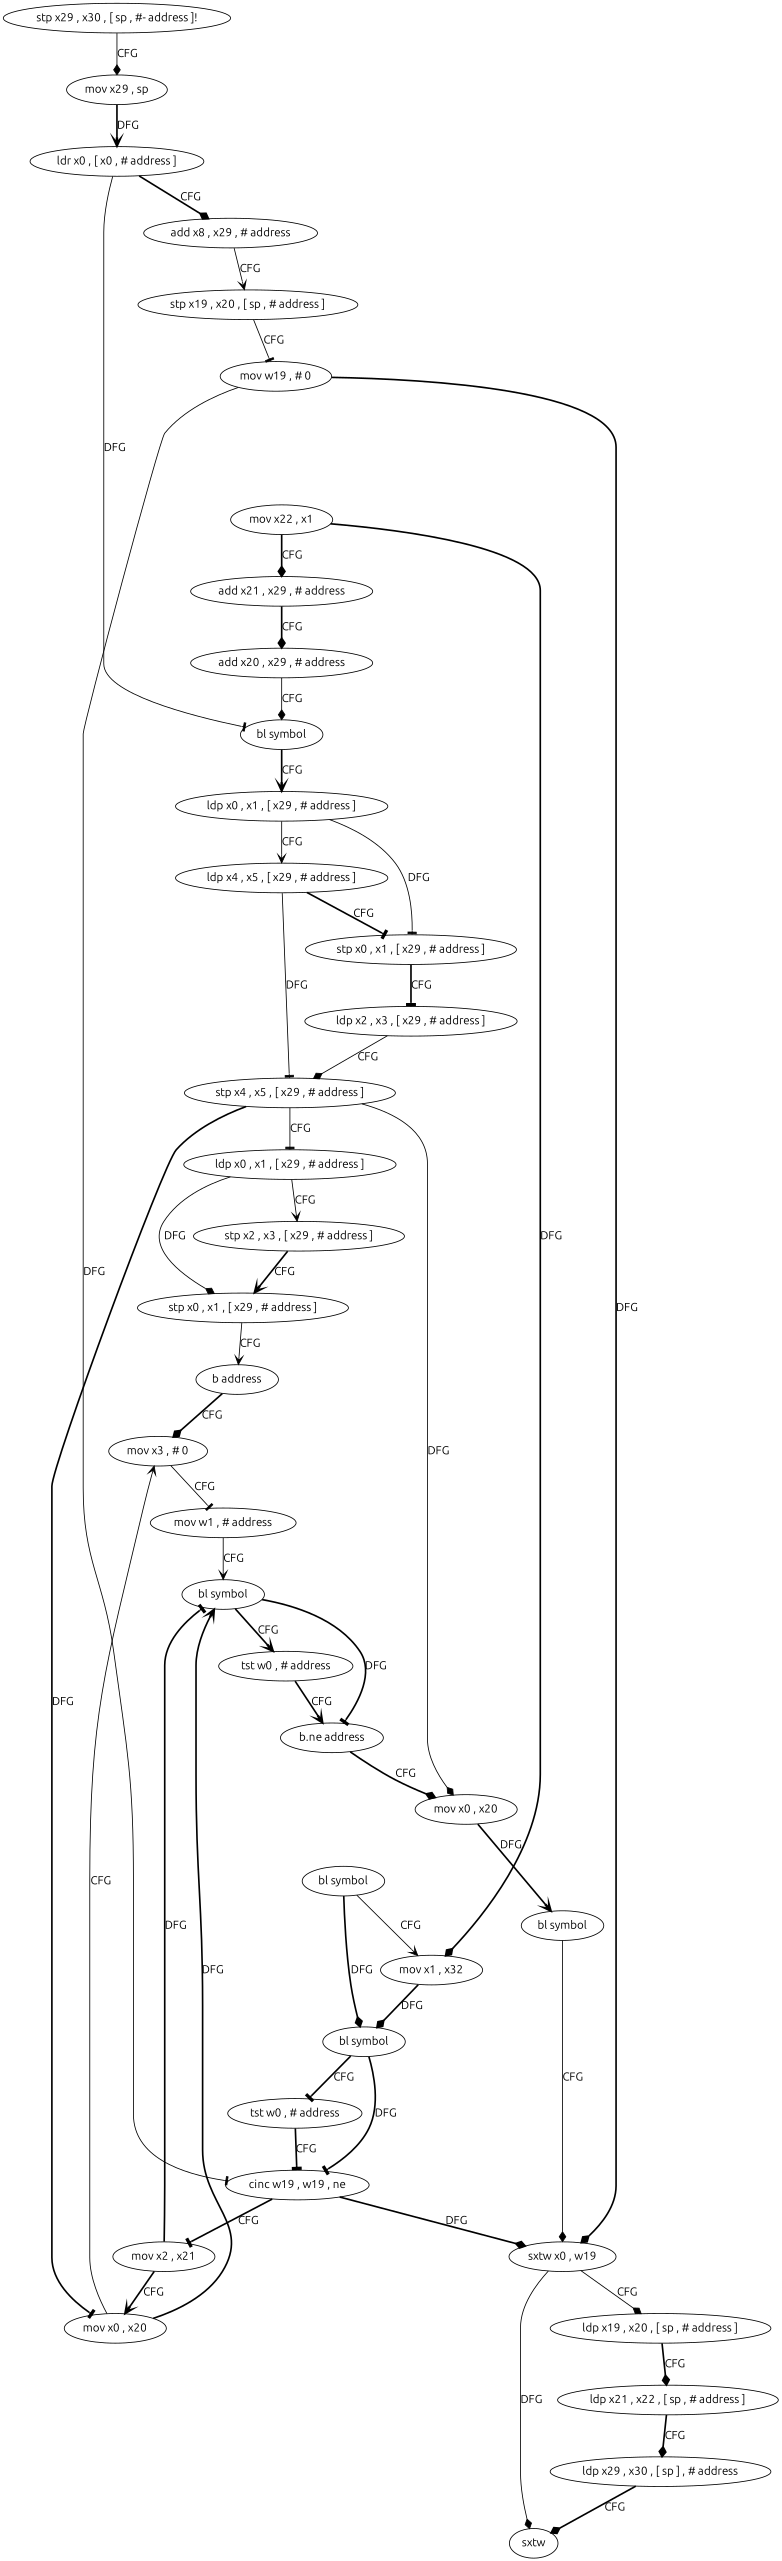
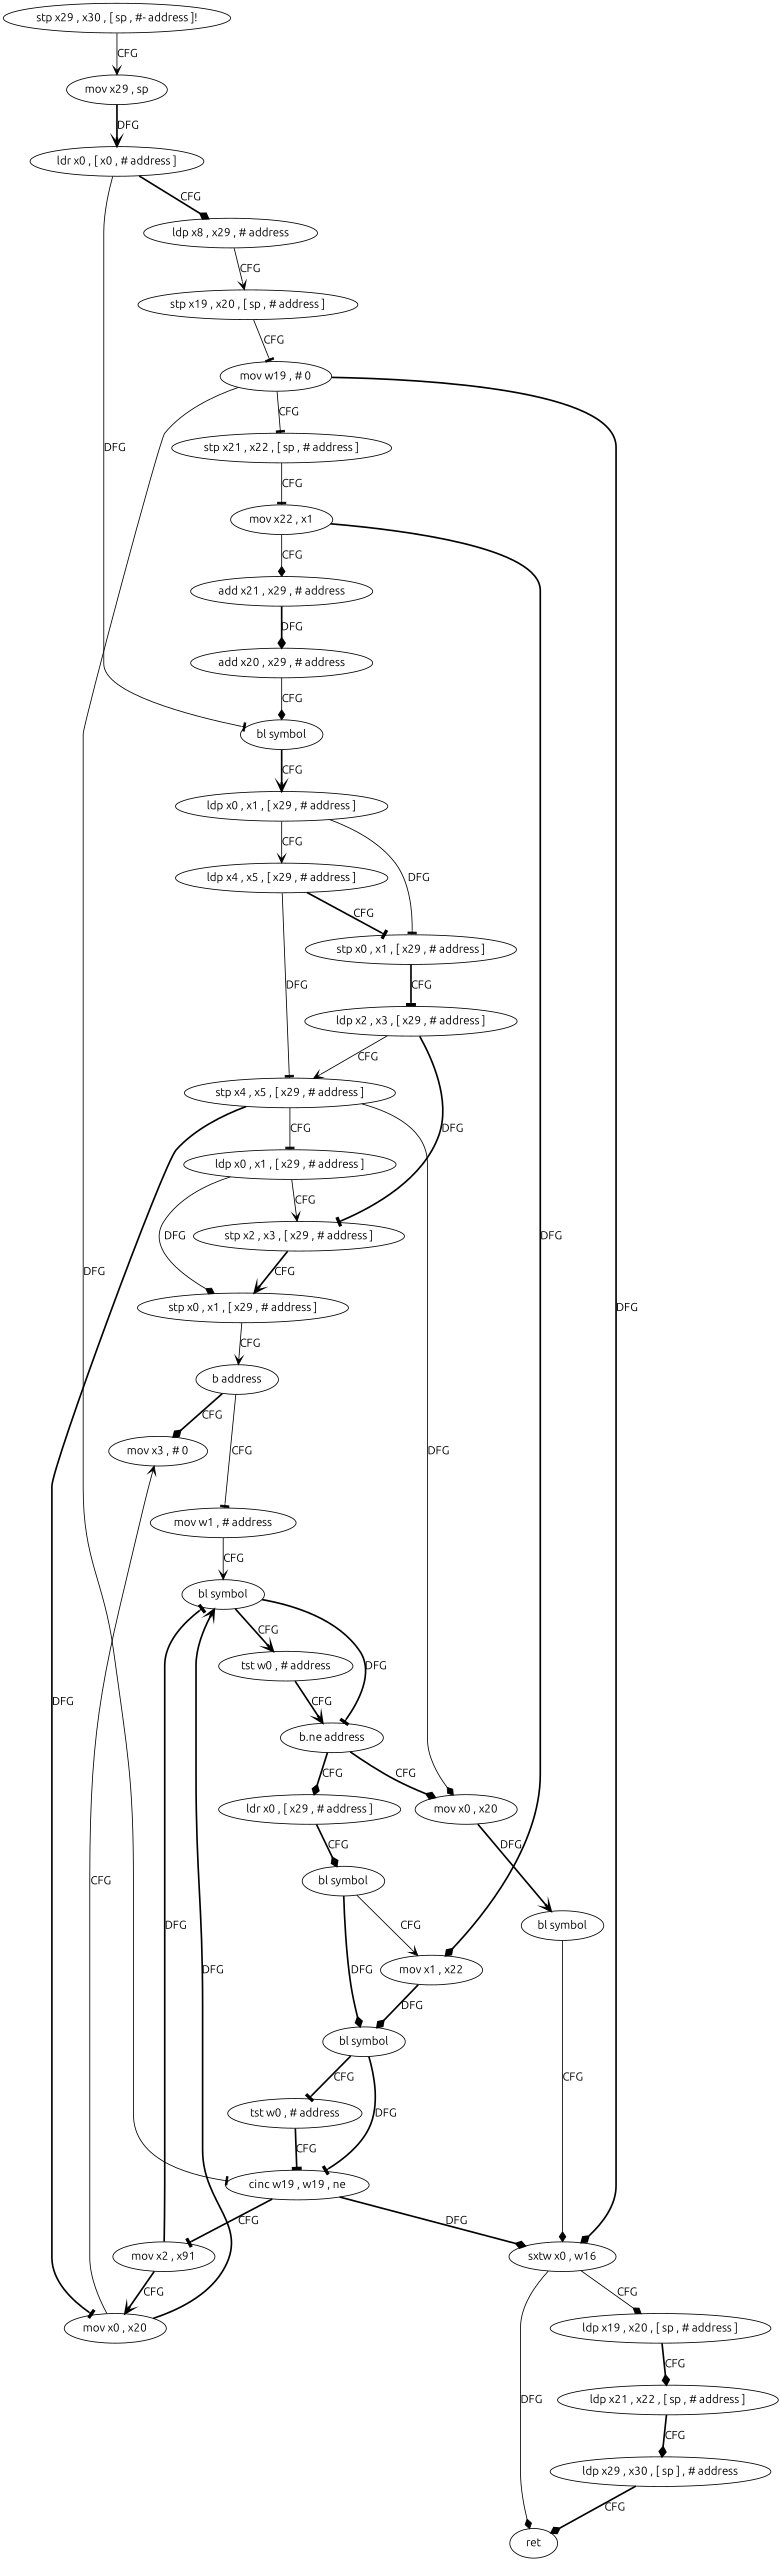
edge "stp x29 , x30 , [ sp , #- address ]!" -> "mov x29 , sp": arrowhead diamond -> vee
node "add x8 , x29 , # address": label "add x8 , x29 , # address" -> "ldp x8 , x29 , # address"
node "stp x21 , x22 , [ sp , # address ]": added
edge "mov x22 , x1" -> "add x21 , x29 , # address": style bold -> solid
edge "add x21 , x29 , # address" -> "add x20 , x29 , # address": label "CFG" -> "DFG"
edge "ldp x2 , x3 , [ x29 , # address ]" -> "stp x4 , x5 , [ x29 , # address ]": arrowhead diamond -> vee
edge "ldp x2 , x3 , [ x29 , # address ]" -> "stp x2 , x3 , [ x29 , # address ]": added, label "DFG"
edge "mov x3 , # 0" -> "mov w1 , # address": now "b address" -> "mov w1 , # address"
node "ldr x0 , [ x29 , # address ]": added
node "mov x1 , x32": label "mov x1 , x32" -> "mov x1 , x22"
node "mov x2 , x21": label "mov x2 , x21" -> "mov x2 , x91"
node "sxtw x0 , w19": label "sxtw x0 , w19" -> "sxtw x0 , w16"
node "sxtw": label "sxtw" -> "ret"
